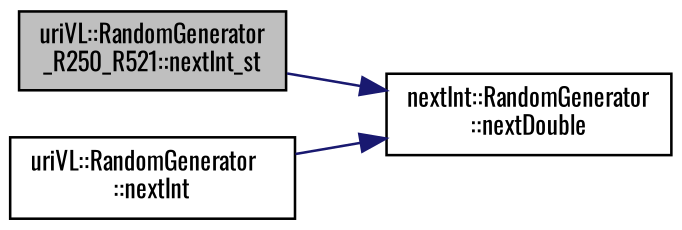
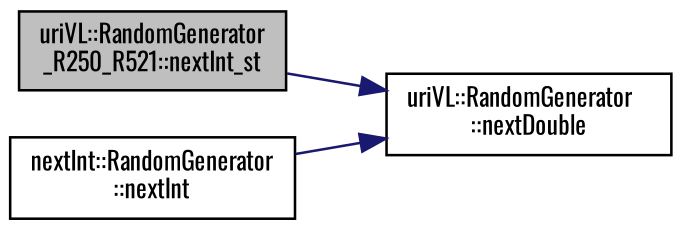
node "nextInt::RandomGenerator ::nextDouble": label "nextInt::RandomGenerator ::nextDouble" -> "uriVL::RandomGenerator ::nextDouble"
node "uriVL::RandomGenerator ::nextInt": label "uriVL::RandomGenerator ::nextInt" -> "nextInt::RandomGenerator ::nextInt"
